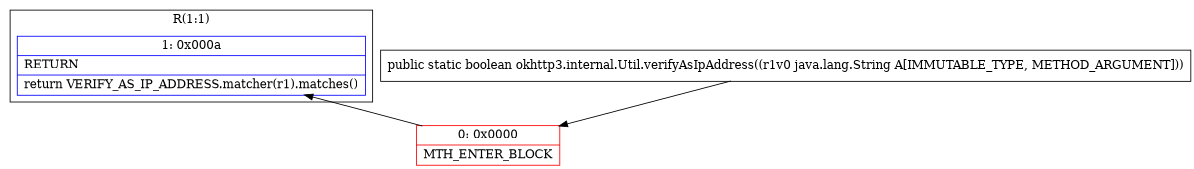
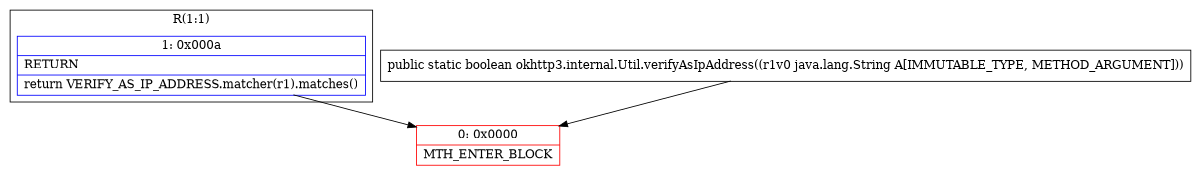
edge "0: 0x0000" -> "1: 0x000a": reversed
